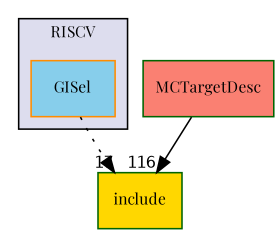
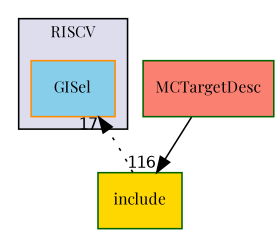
edge "GISel" -> "include": reversed
